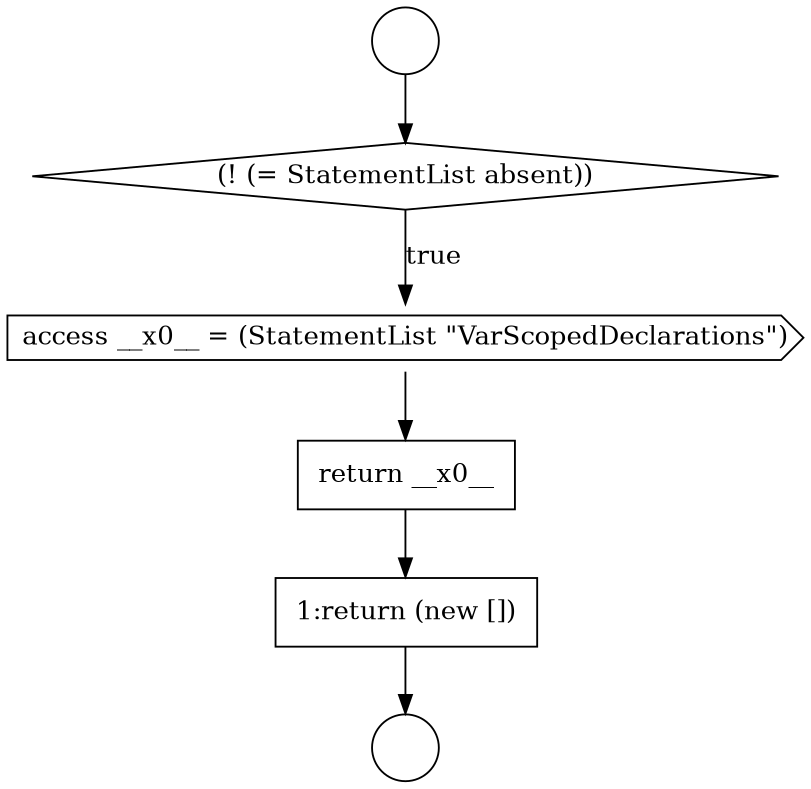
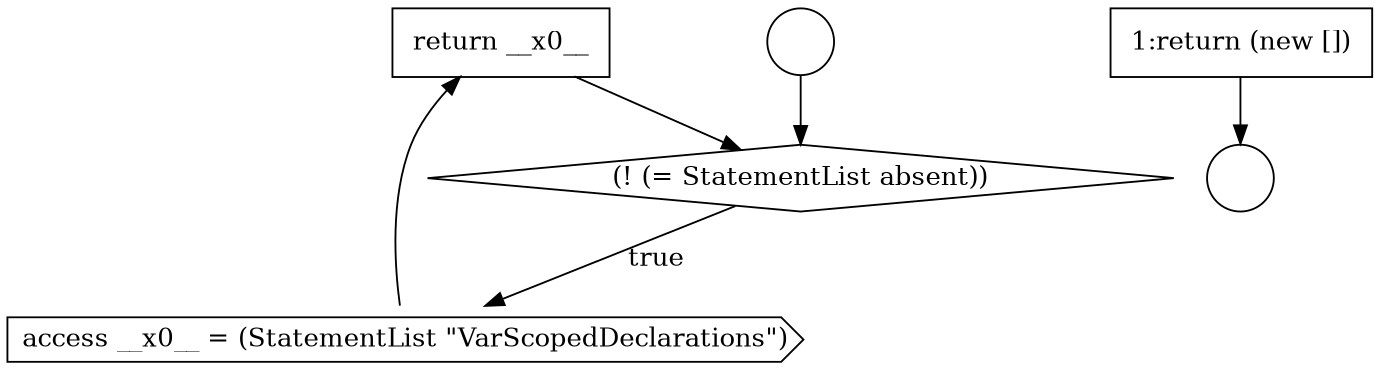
edge "return __x0__" -> "1:return (new [])": now "return __x0__" -> "(! (= StatementList absent))"
